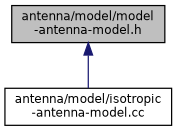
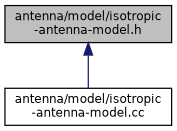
node "antenna/model/model -antenna-model.h": label "antenna/model/model -antenna-model.h" -> "antenna/model/isotropic -antenna-model.h"
